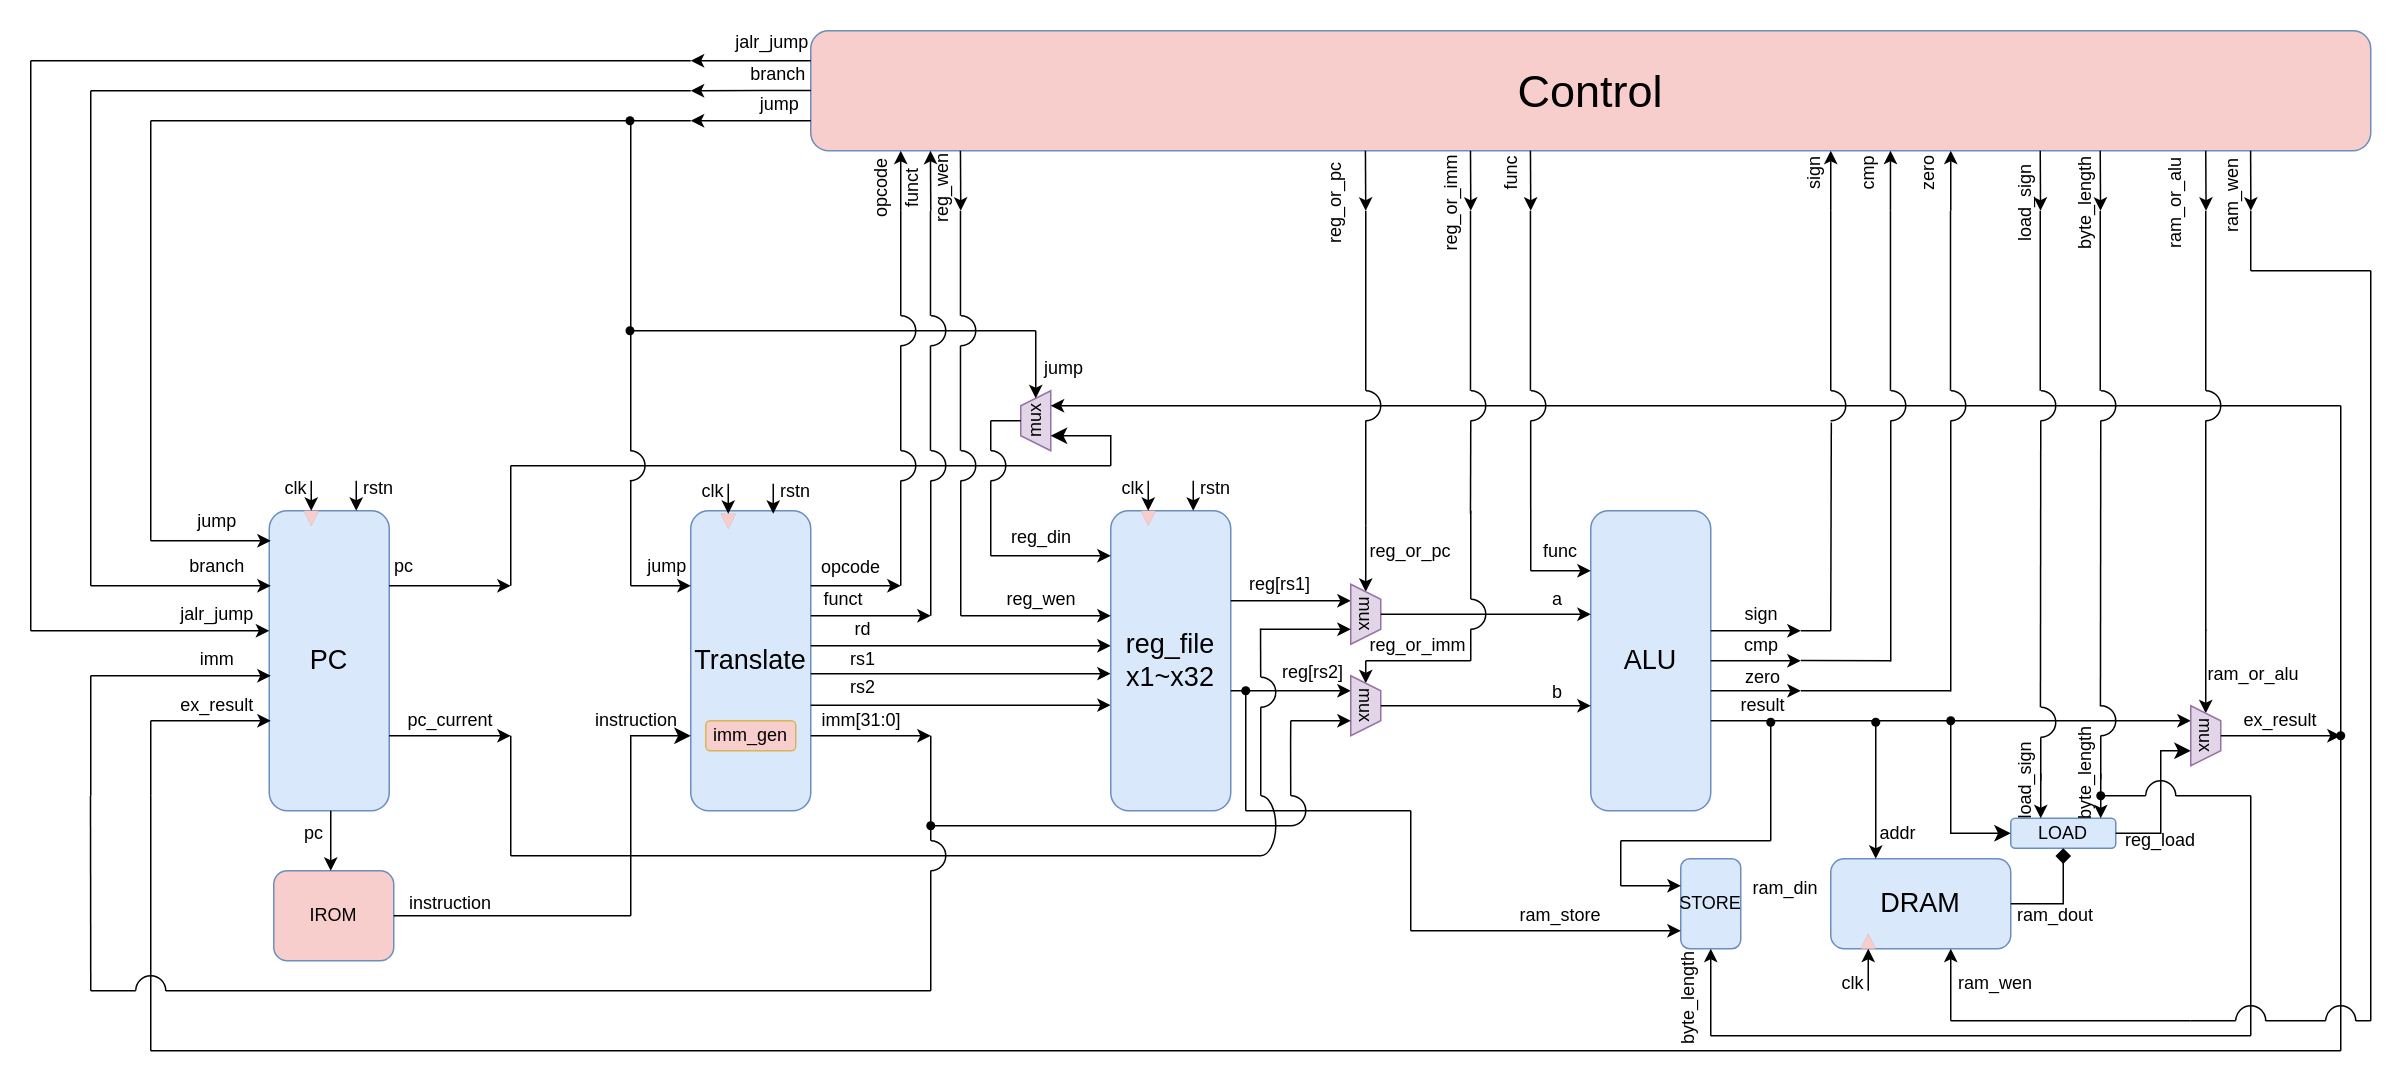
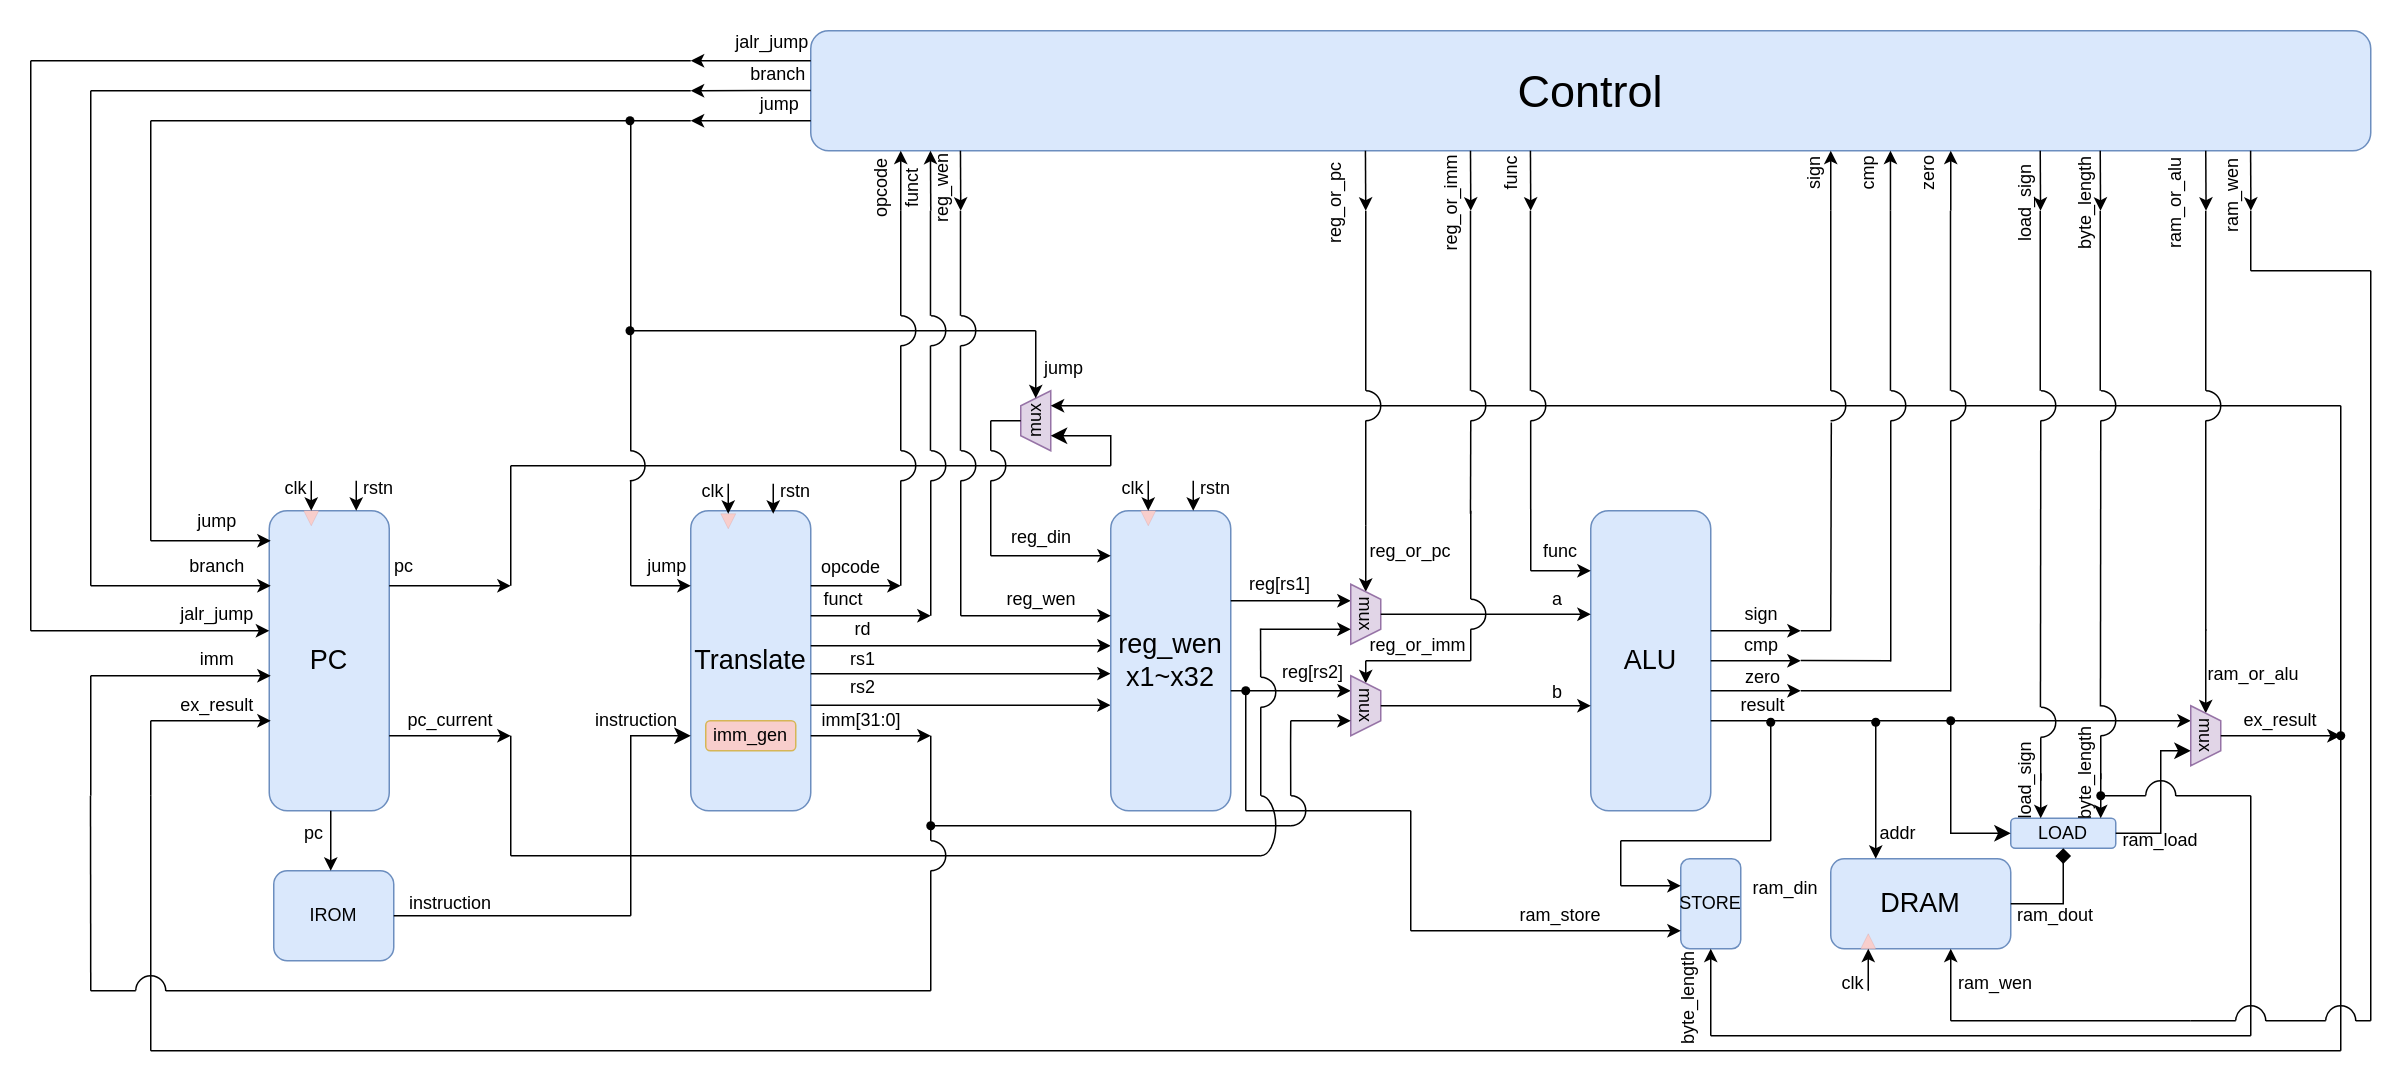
node "Control": fillcolor #f8cecc -> #dae8fc
node "reg_file x1~x32": label "reg_file x1~x32" -> "reg_wen x1~x32"
node "reg_load": label "reg_load" -> "ram_load"
node "IROM": fillcolor #f8cecc -> #dae8fc
